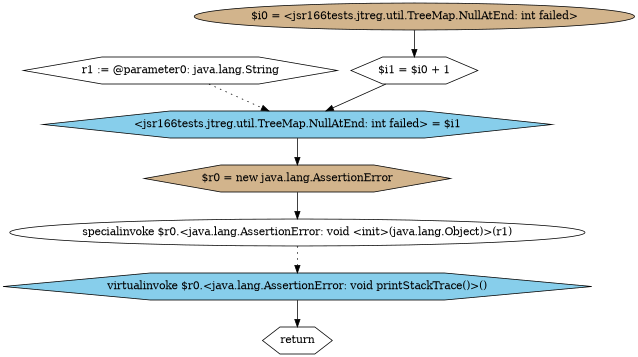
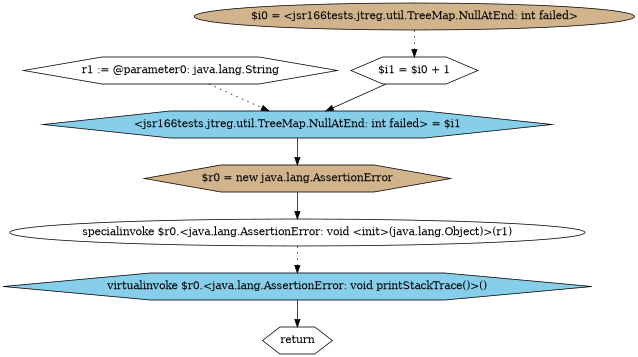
edge "$i0 = <jsr166tests.jtreg.util.TreeMap.NullAtEnd: int failed>" -> "$i1 = $i0 + 1": style solid -> dotted
